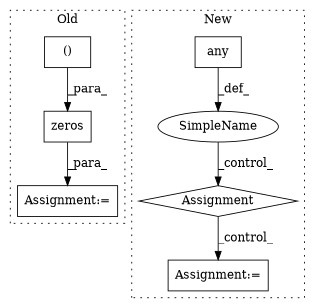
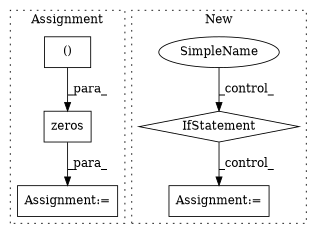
cluster "Old": label "Old" -> "Assignment"
node "any": removed
node "Assignment": label "Assignment" -> "IfStatement"
